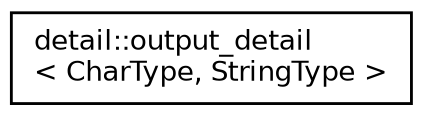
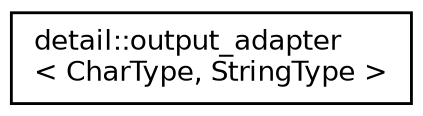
node "detail::output_detail < CharType, StringType >": label "detail::output_detail < CharType, StringType >" -> "detail::output_adapter < CharType, StringType >"
